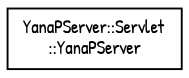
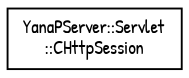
node "YanaPServer::Servlet ::YanaPServer": label "YanaPServer::Servlet ::YanaPServer" -> "YanaPServer::Servlet ::CHttpSession"
